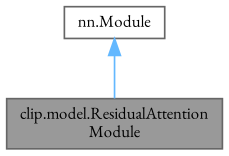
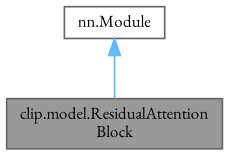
node "clip.model.ResidualAttention Module": label "clip.model.ResidualAttention Module" -> "clip.model.ResidualAttention Block"
